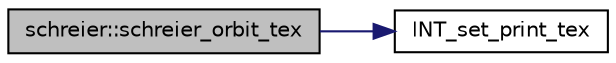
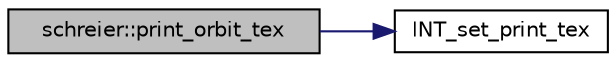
node "schreier::schreier_orbit_tex": label "schreier::schreier_orbit_tex" -> "schreier::print_orbit_tex"
